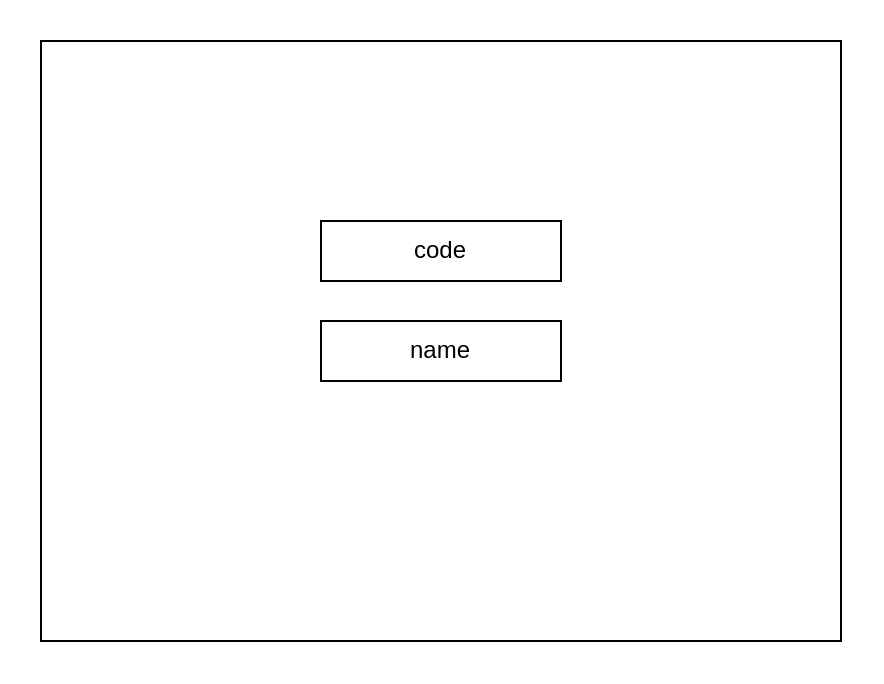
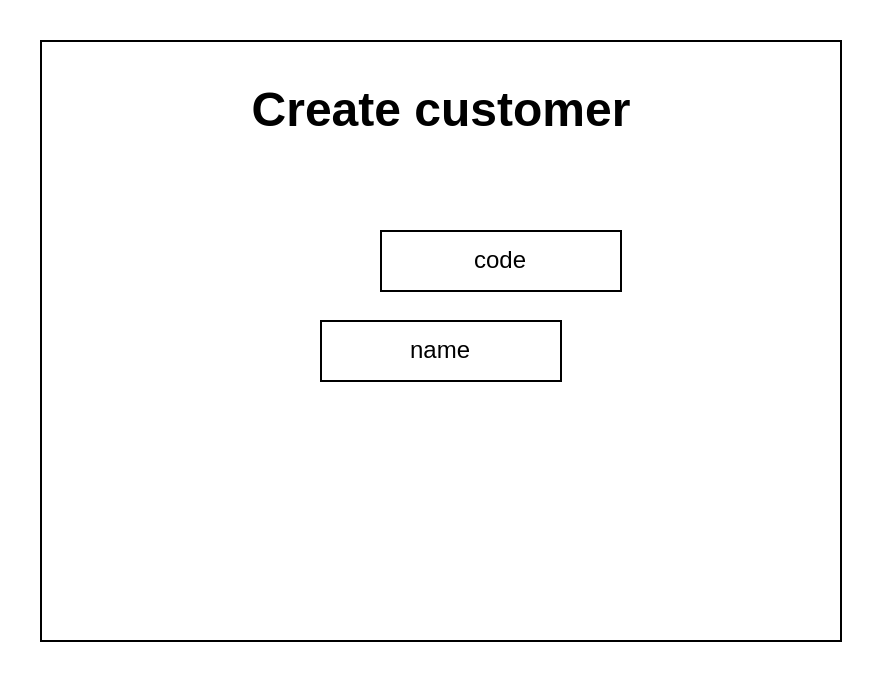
node "Create customer": added
node "code": moved (441, 251) -> (501, 261)
